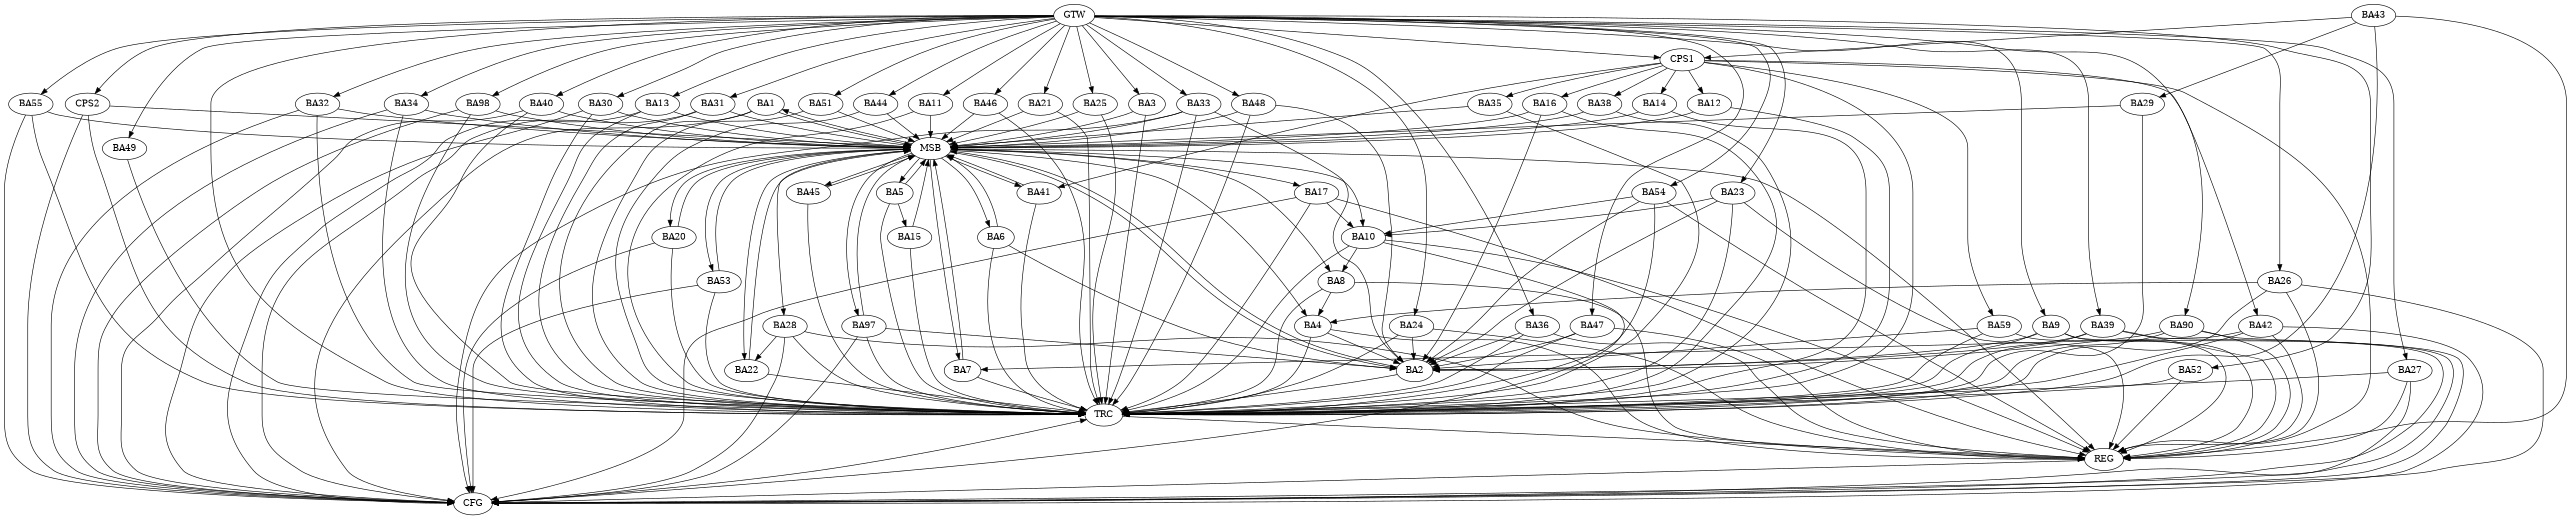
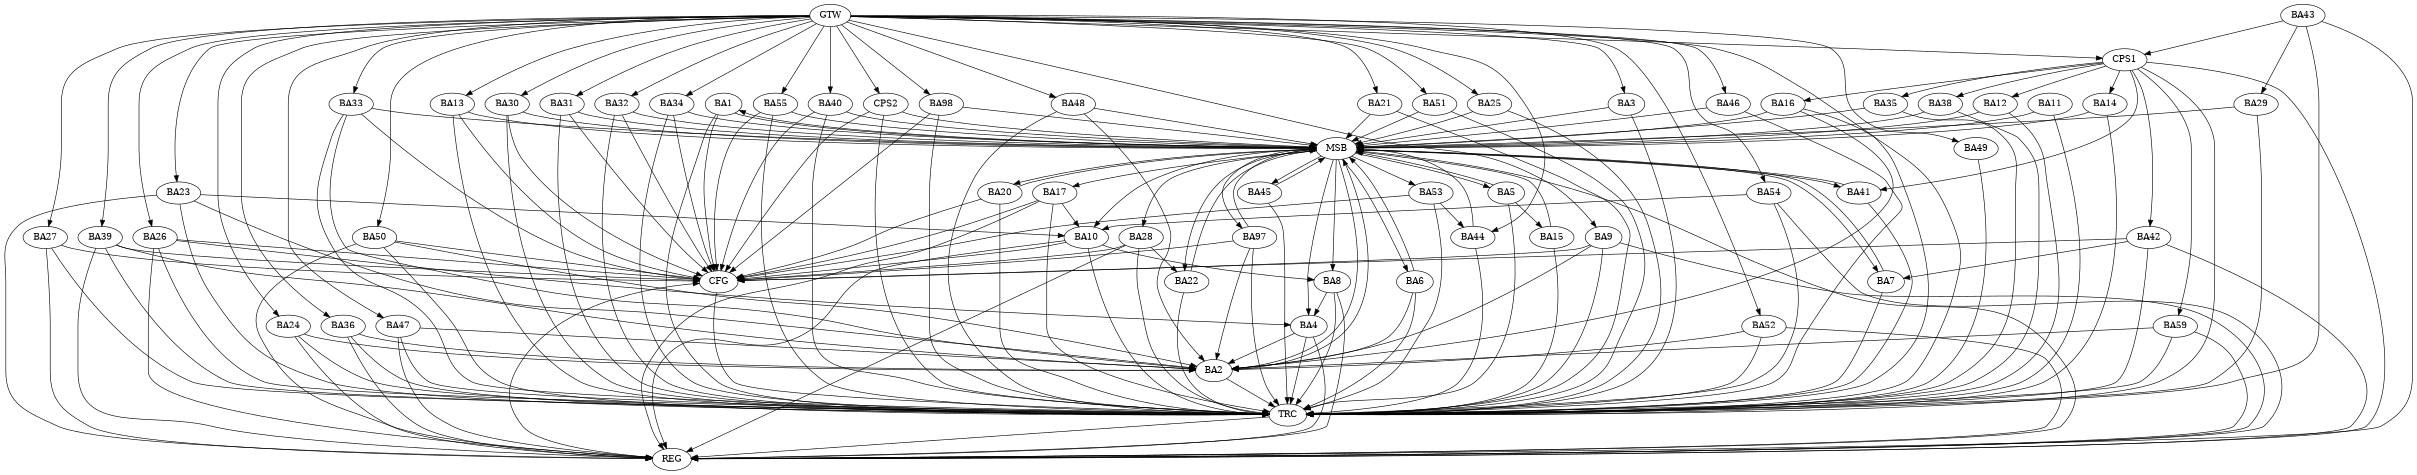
edge "GTW" -> "BA11": removed
edge "BA53" -> "MSB": now "BA53" -> "BA44"
edge "BA54" -> "BA2": now "BA52" -> "BA2"
node "BA90": label "BA90" -> "BA50"
